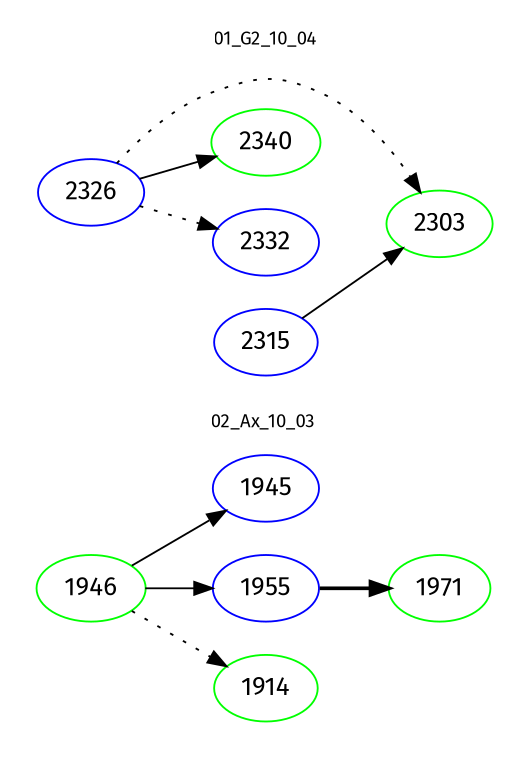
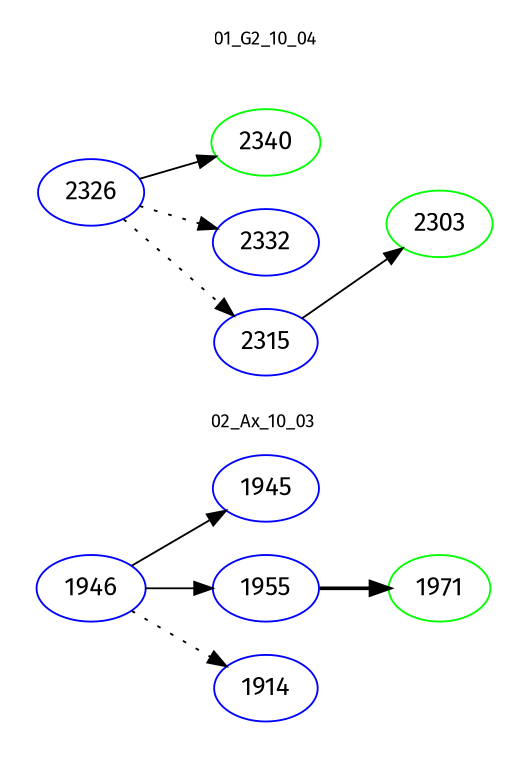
edge "2326" -> "2303": now "2326" -> "2315"
node "1946": color green -> blue
node "1914": color green -> blue
